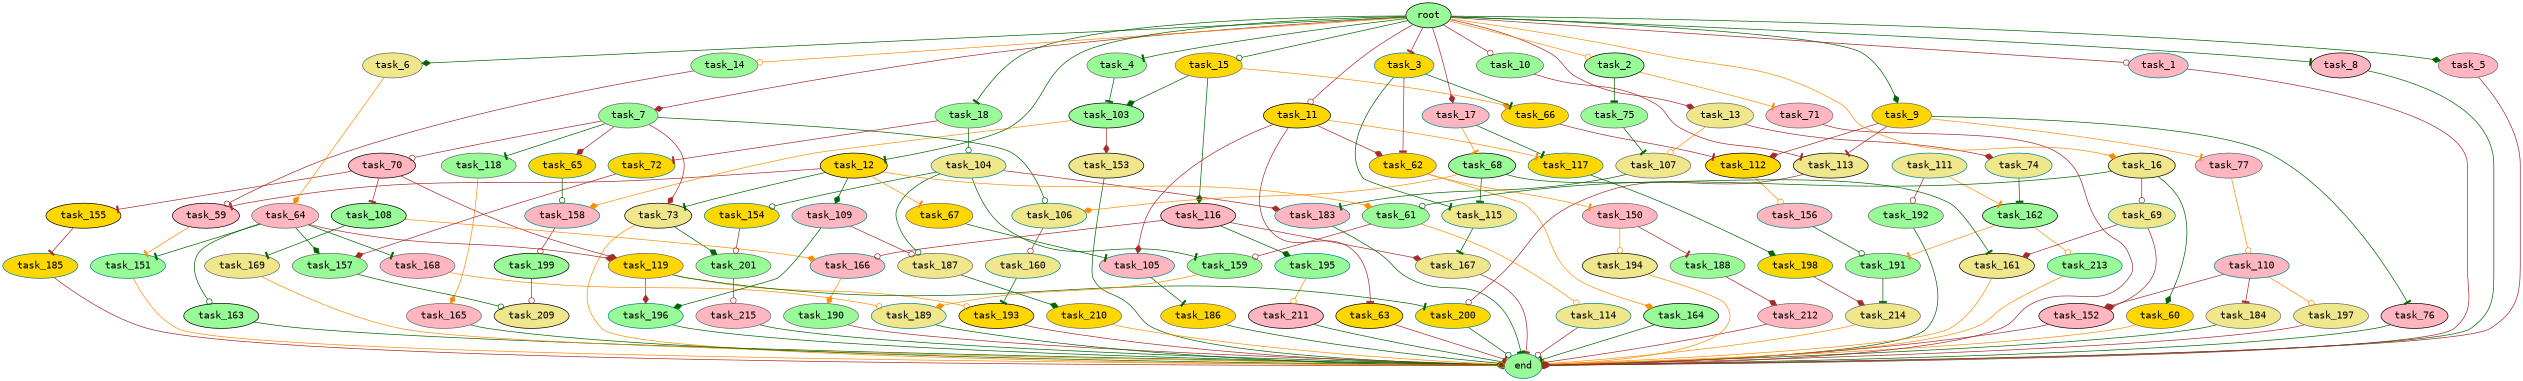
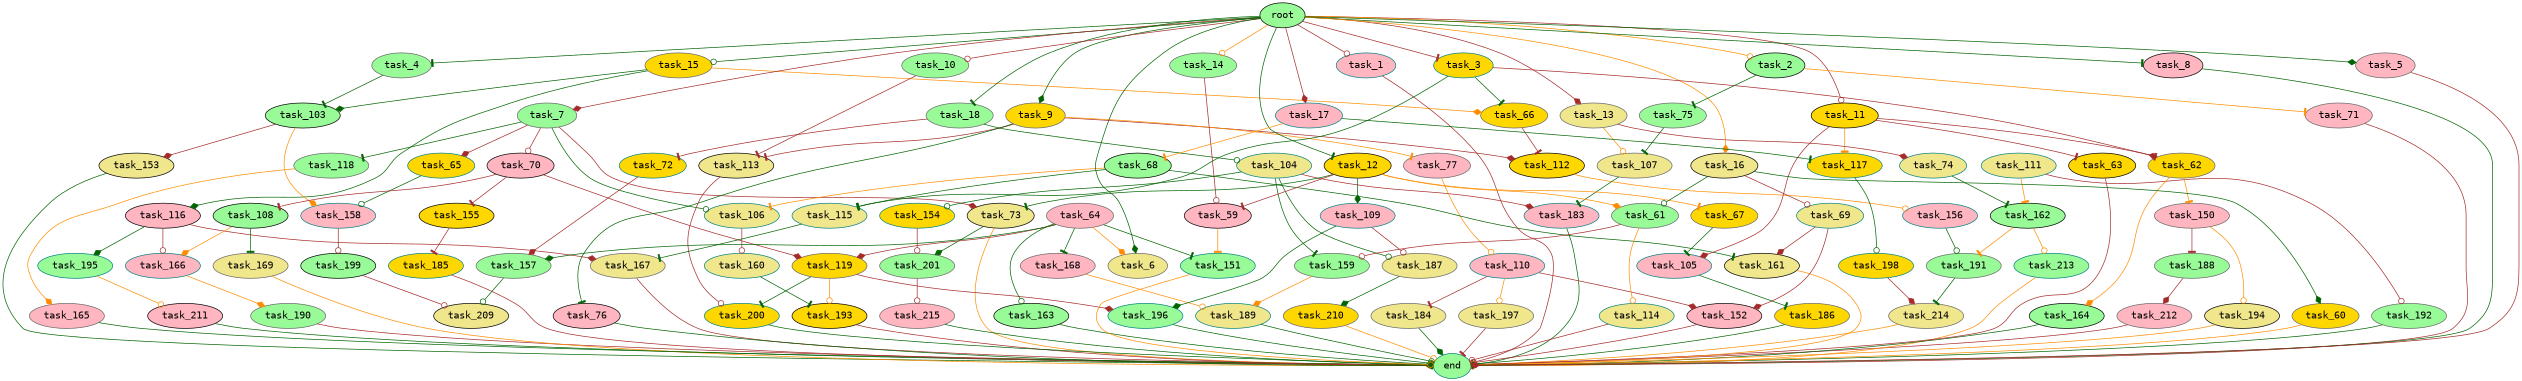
edge "task_6" -> "task_64": reversed
edge "task_68" -> "task_106": arrowhead diamond -> tee
edge "task_117" -> "task_198": arrowhead diamond -> odot
